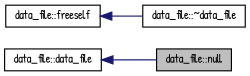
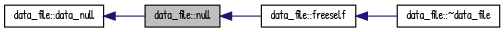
edge "data_file::freeself" -> "data_file::null": added
node "data_file::data_file": label "data_file::data_file" -> "data_file::data_null"
